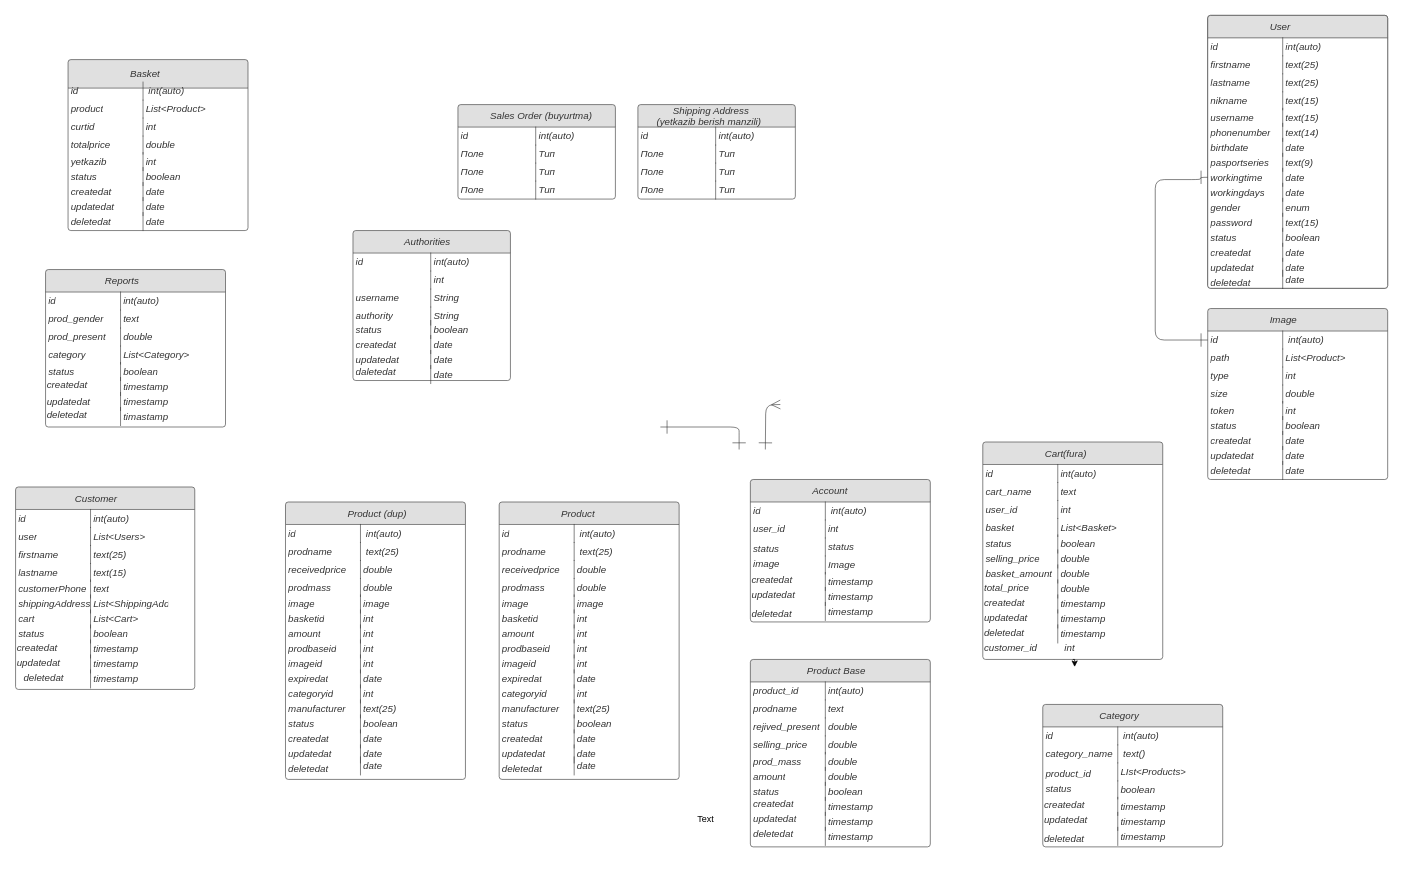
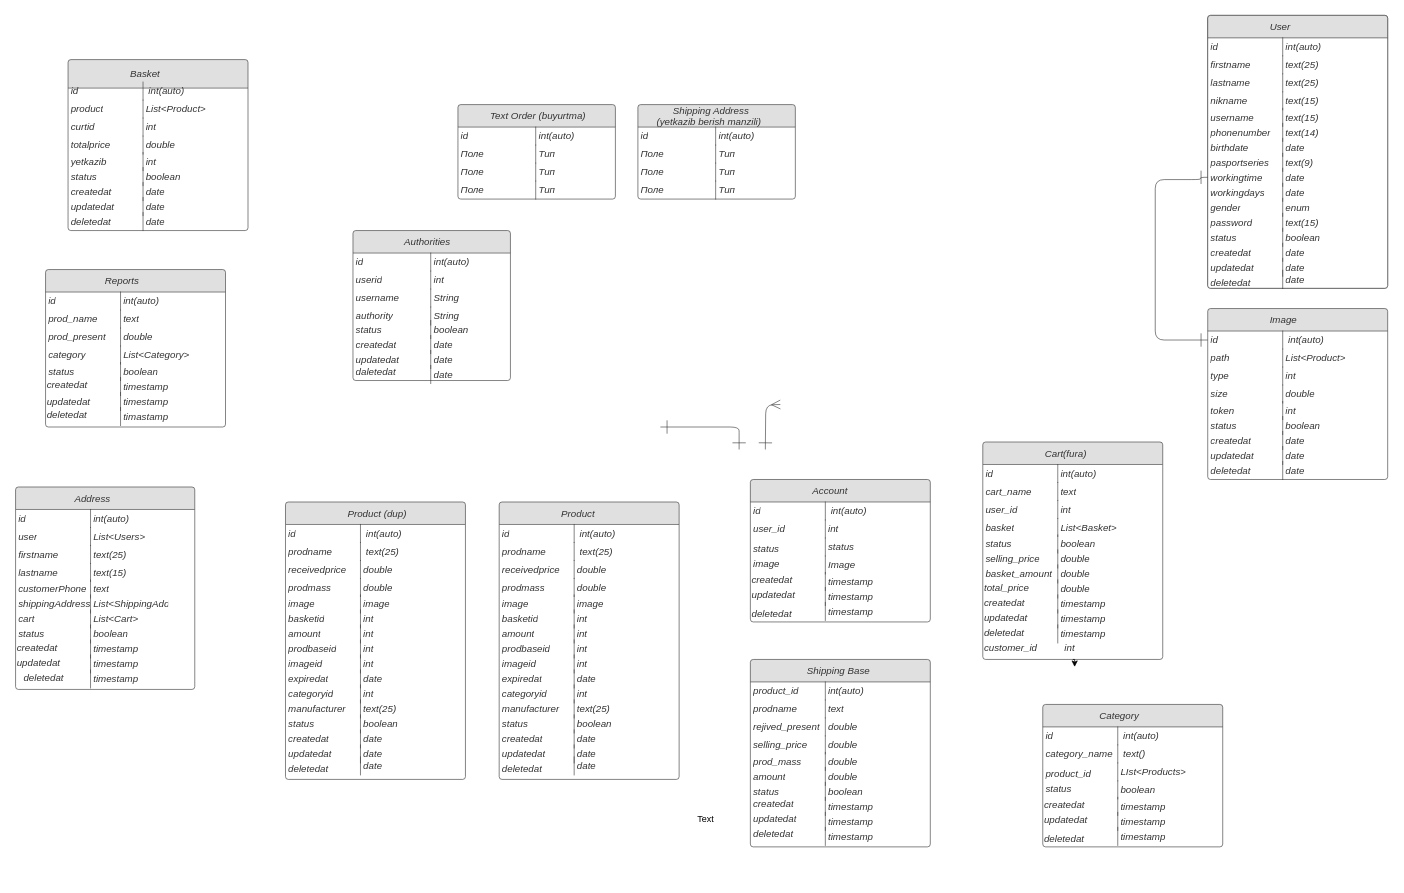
node "Sales Order (buyurtma)": label "Sales Order (buyurtma)" -> "Text Order (buyurtma)"
node "userid": added
node "prod_gender": label "prod_gender" -> "prod_name"
node "Customer": label "Customer" -> "Address"
node "Product Base": label "Product Base" -> "Shipping Base"
